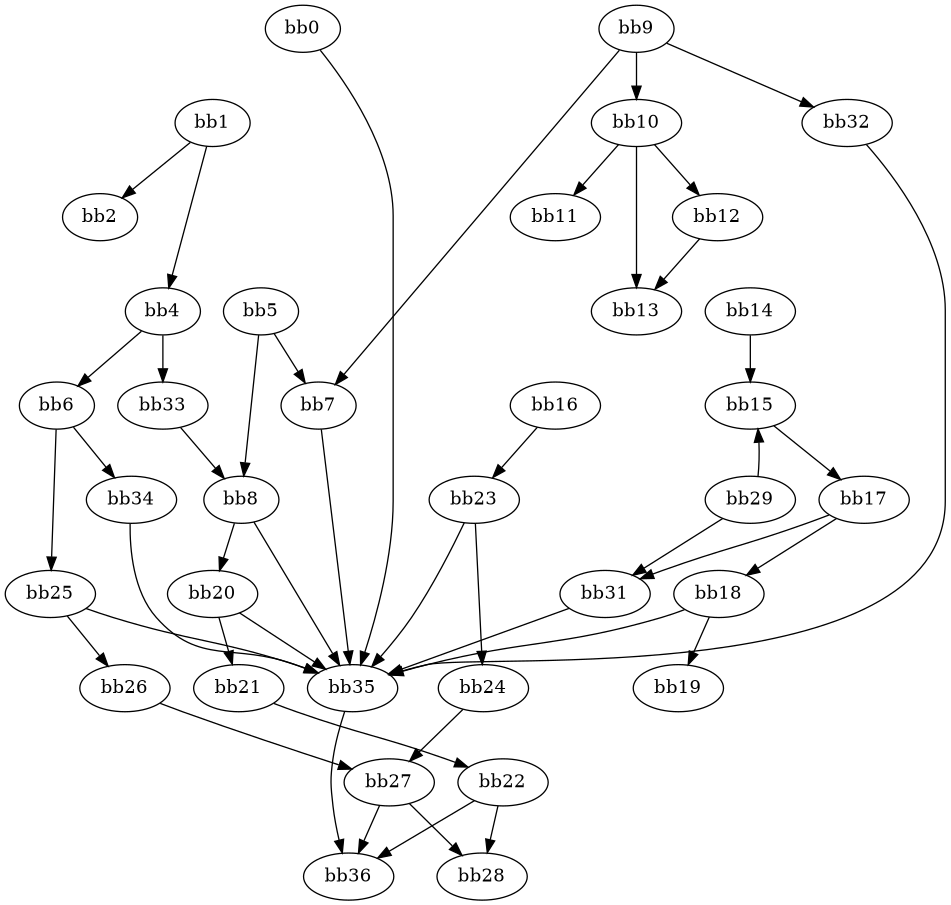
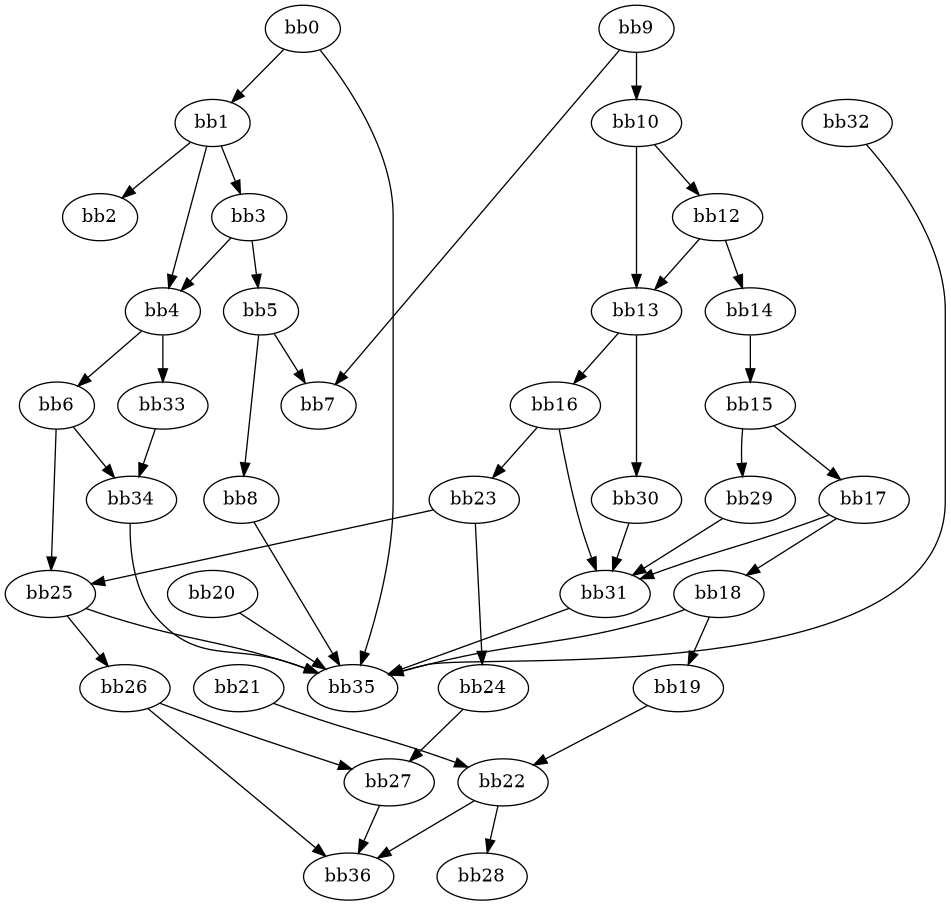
edge "bb0" -> "bb1": added
edge "bb9" -> "bb32": removed
node "bb3": added
node "bb11": removed
edge "bb12" -> "bb14": added
edge "bb13" -> "bb16": added
edge "bb33" -> "bb8": now "bb33" -> "bb34"
edge "bb29" -> "bb15": reversed
edge "bb16" -> "bb31": added
node "bb30": added
edge "bb7" -> "bb35": removed
edge "bb8" -> "bb20": removed
edge "bb23" -> "bb35": now "bb23" -> "bb25"
edge "bb20" -> "bb21": removed
edge "bb19" -> "bb22": added
edge "bb35" -> "bb36": now "bb26" -> "bb36"
edge "bb27" -> "bb28": removed
